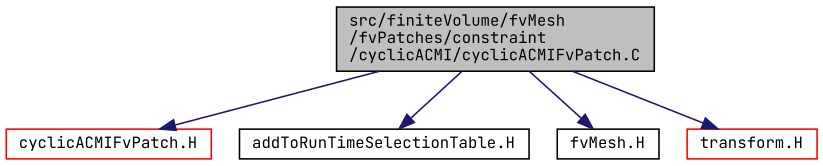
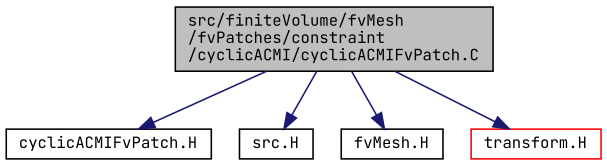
node "cyclicACMIFvPatch.H": color red -> black
node "addToRunTimeSelectionTable.H": label "addToRunTimeSelectionTable.H" -> "src.H"
